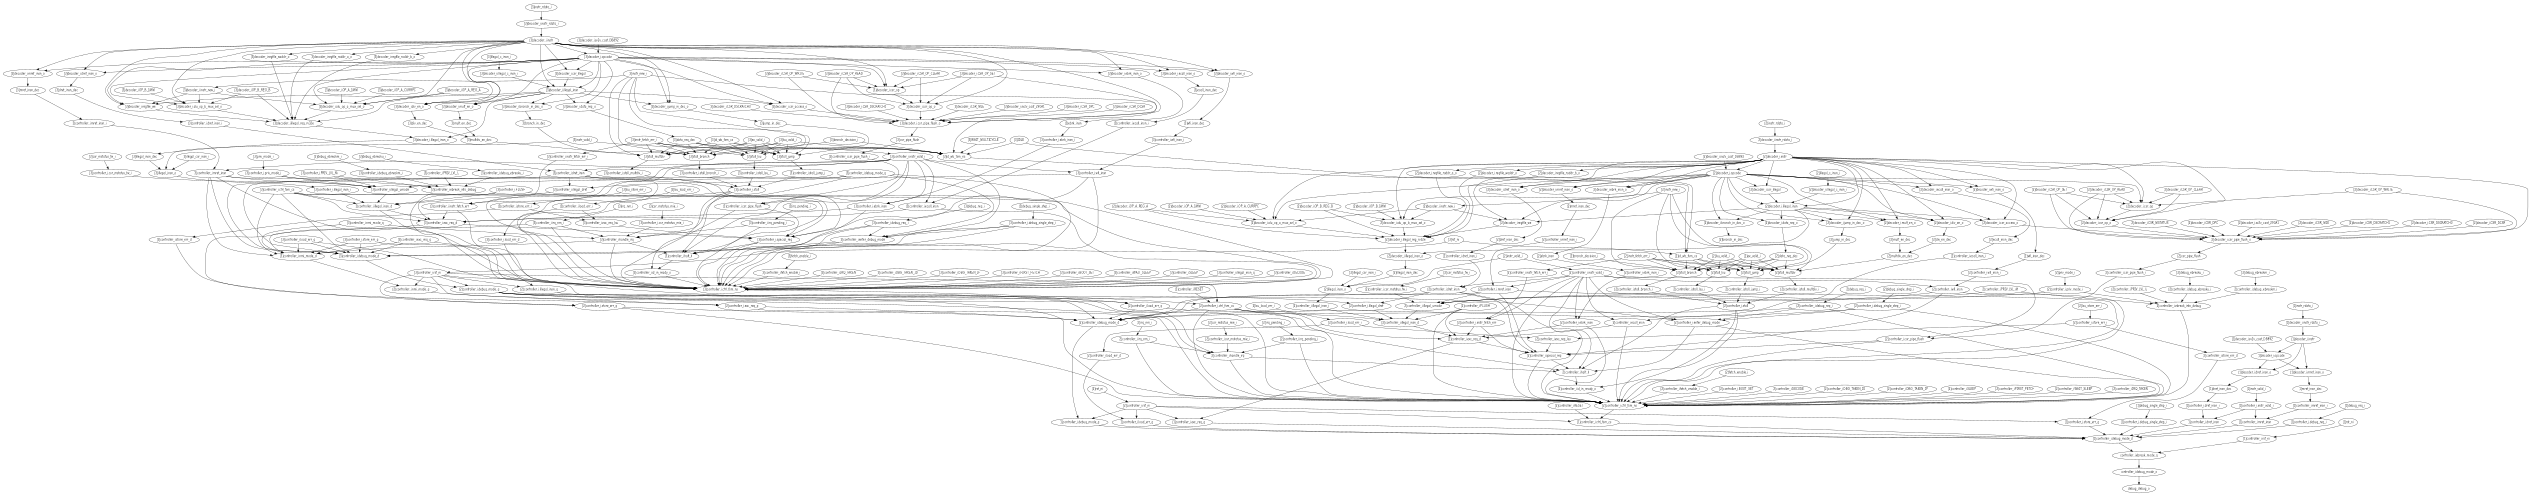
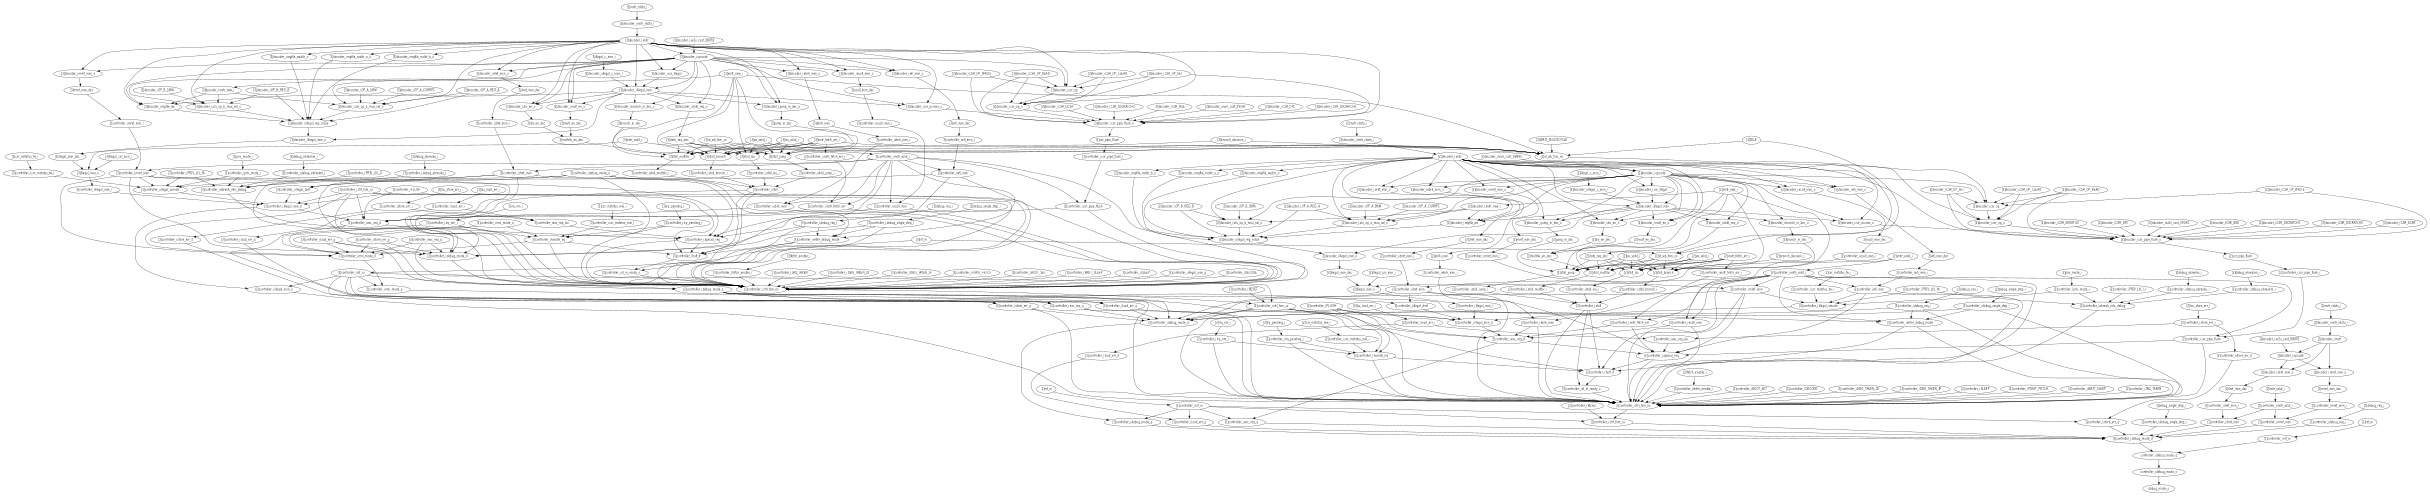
edge "[2]branch_in_dec" -> "[2]stall_branch": added
node "controller_i.ebreak_mode_q": label "controller_i.ebreak_mode_q" -> "controller_i.debug_mode_q"
node "debug_debug_o": label "debug_debug_o" -> "debug_mode_o"
